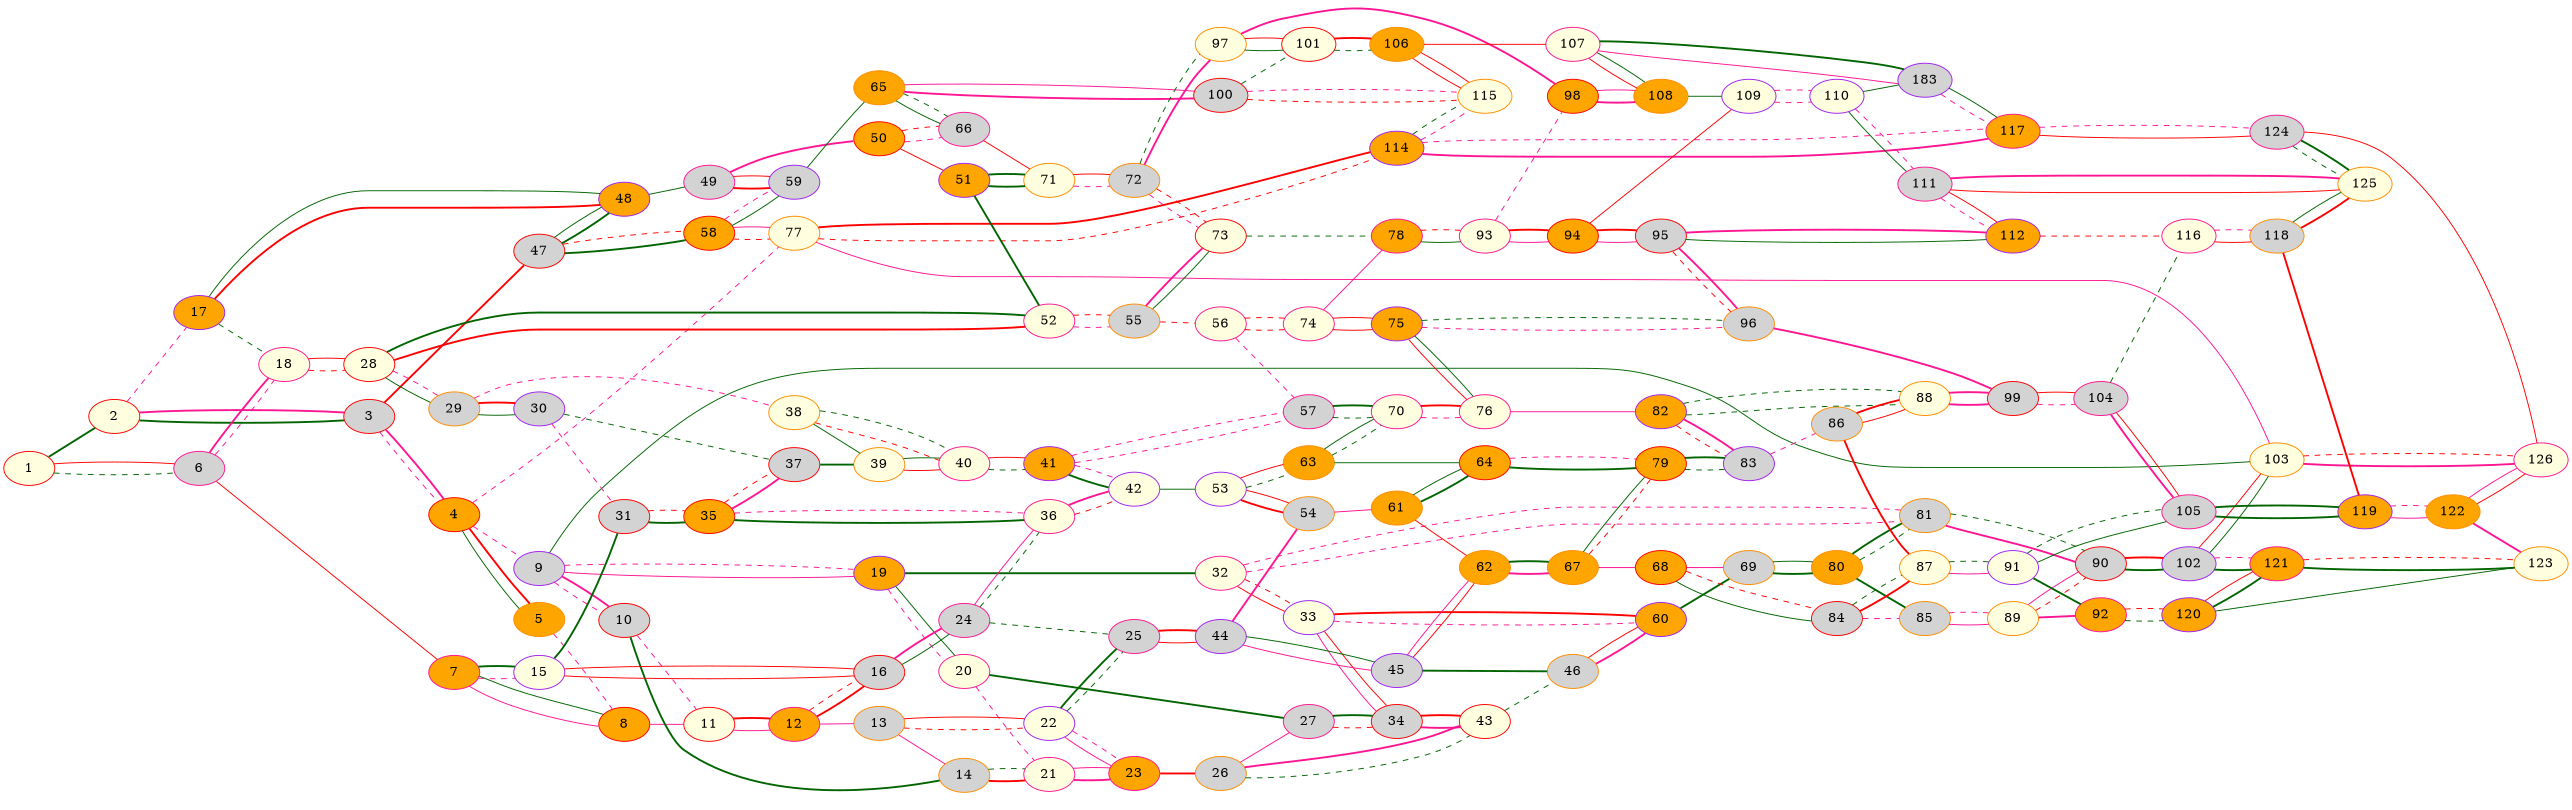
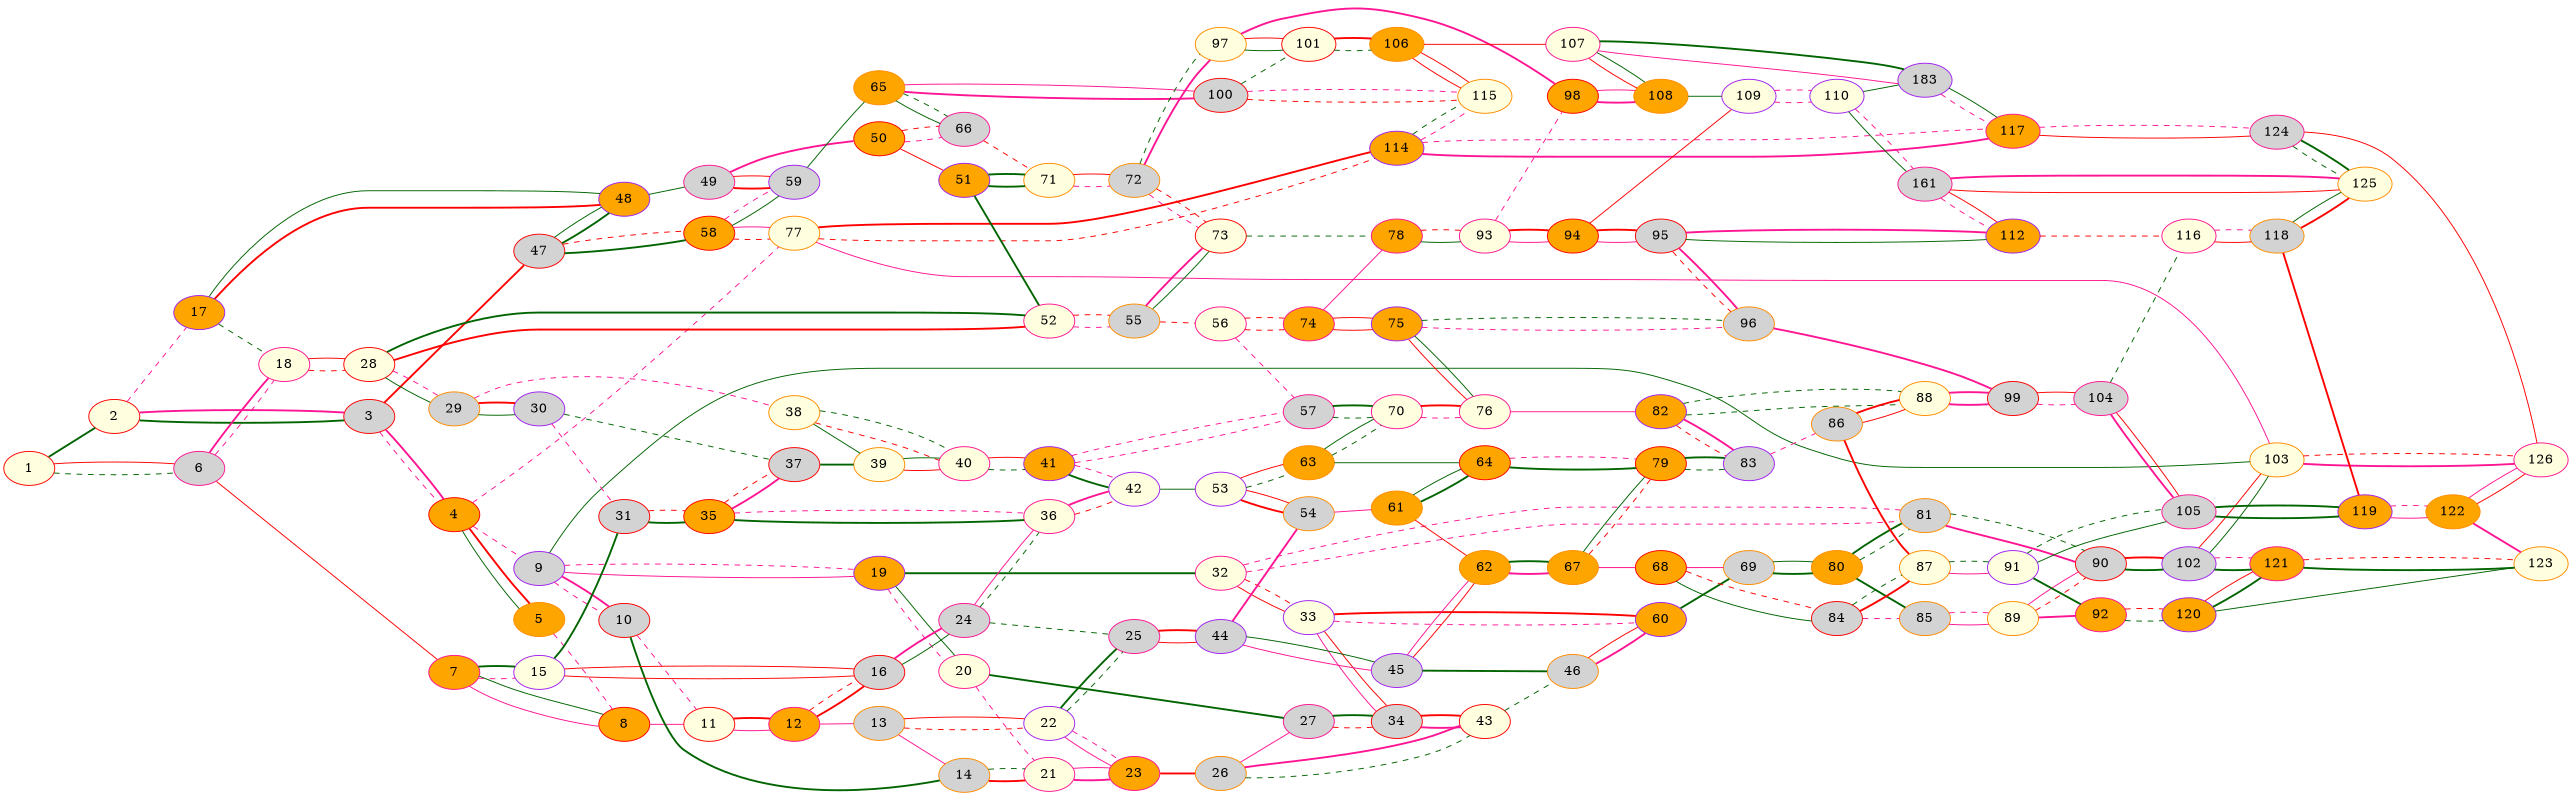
edge "66" -- "71": style solid -> dashed
node "111": label "111" -> "161"
node "74": fillcolor lightyellow -> orange
